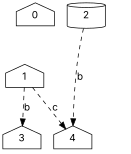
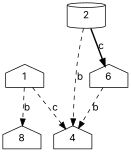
node "0": removed
node "6": added
node "3": label "3" -> "8"
